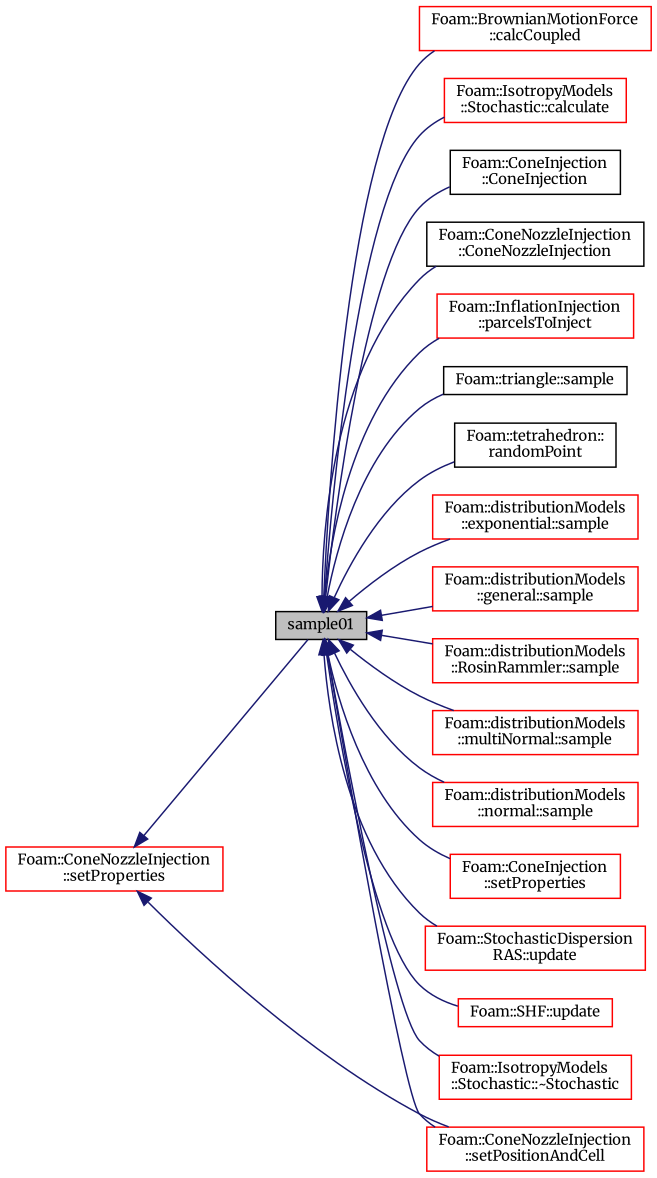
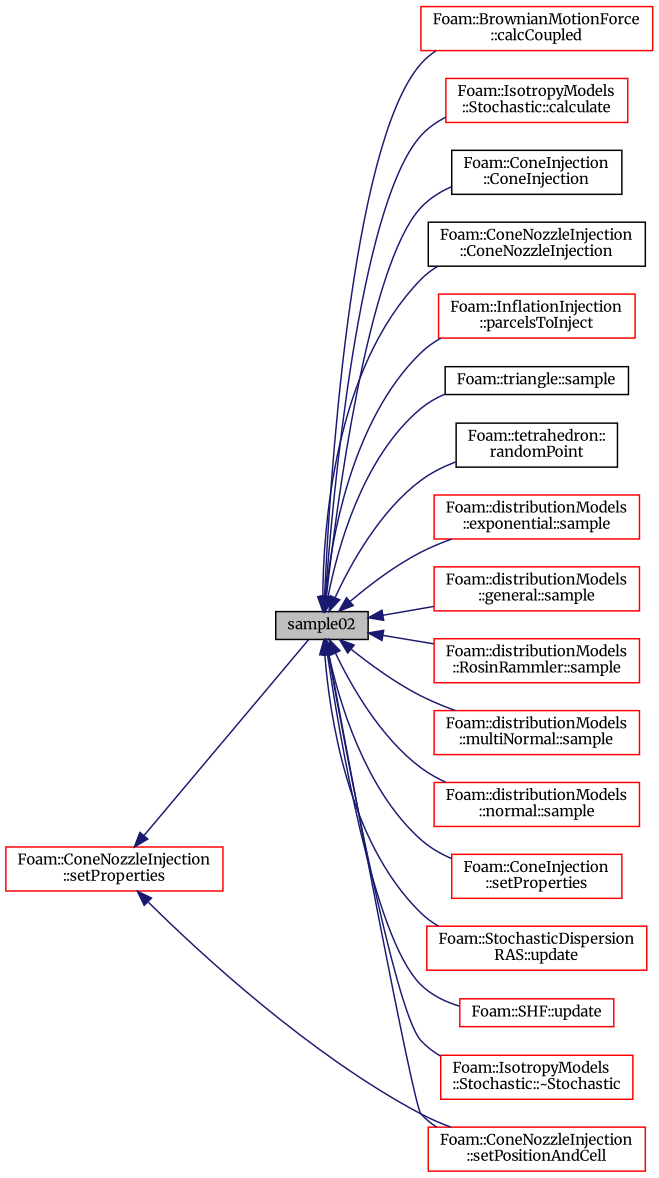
node "sample01": label "sample01" -> "sample02"
